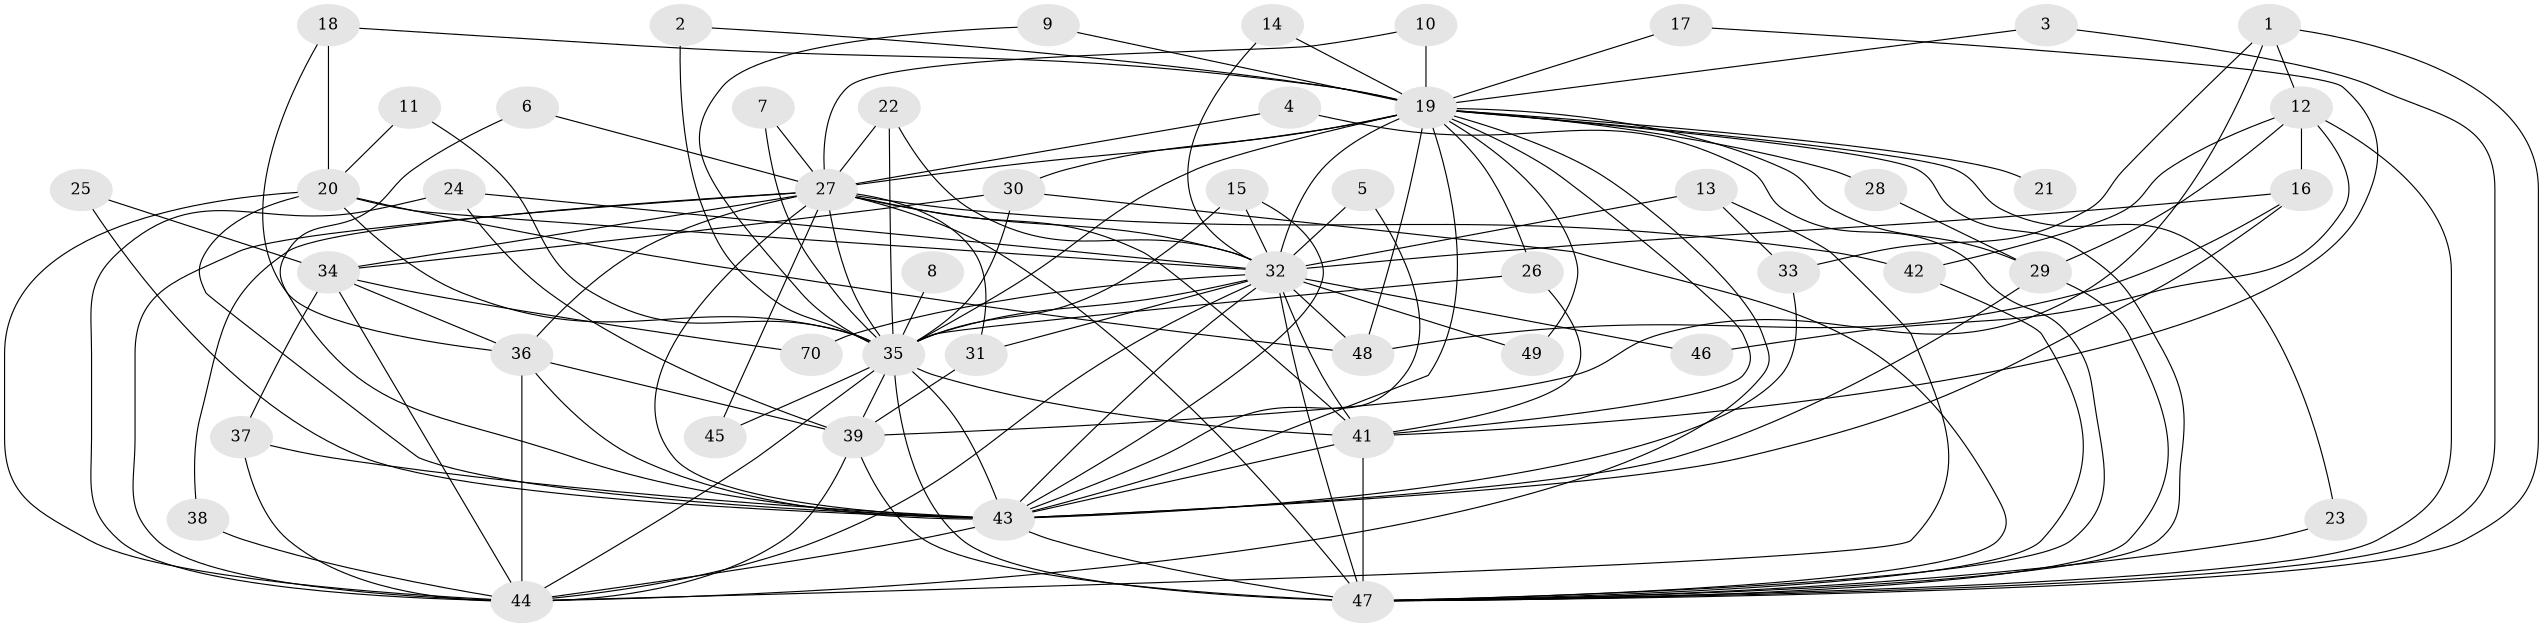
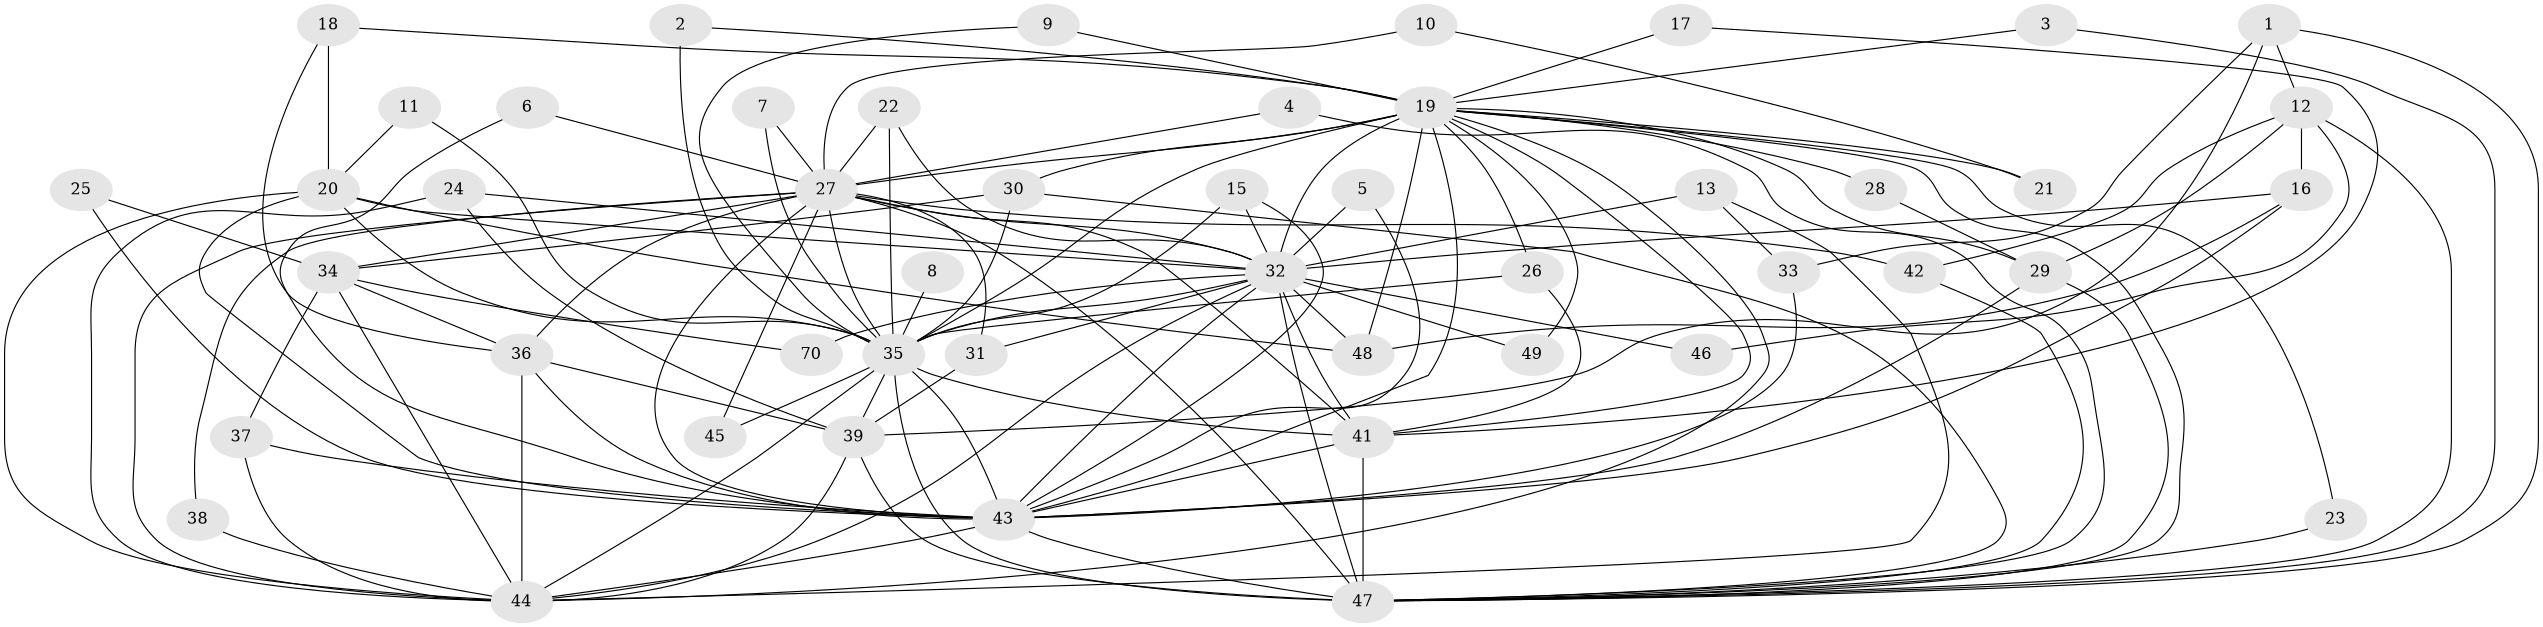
node "14": removed
edge "10" -- "19": now "10" -- "21"
